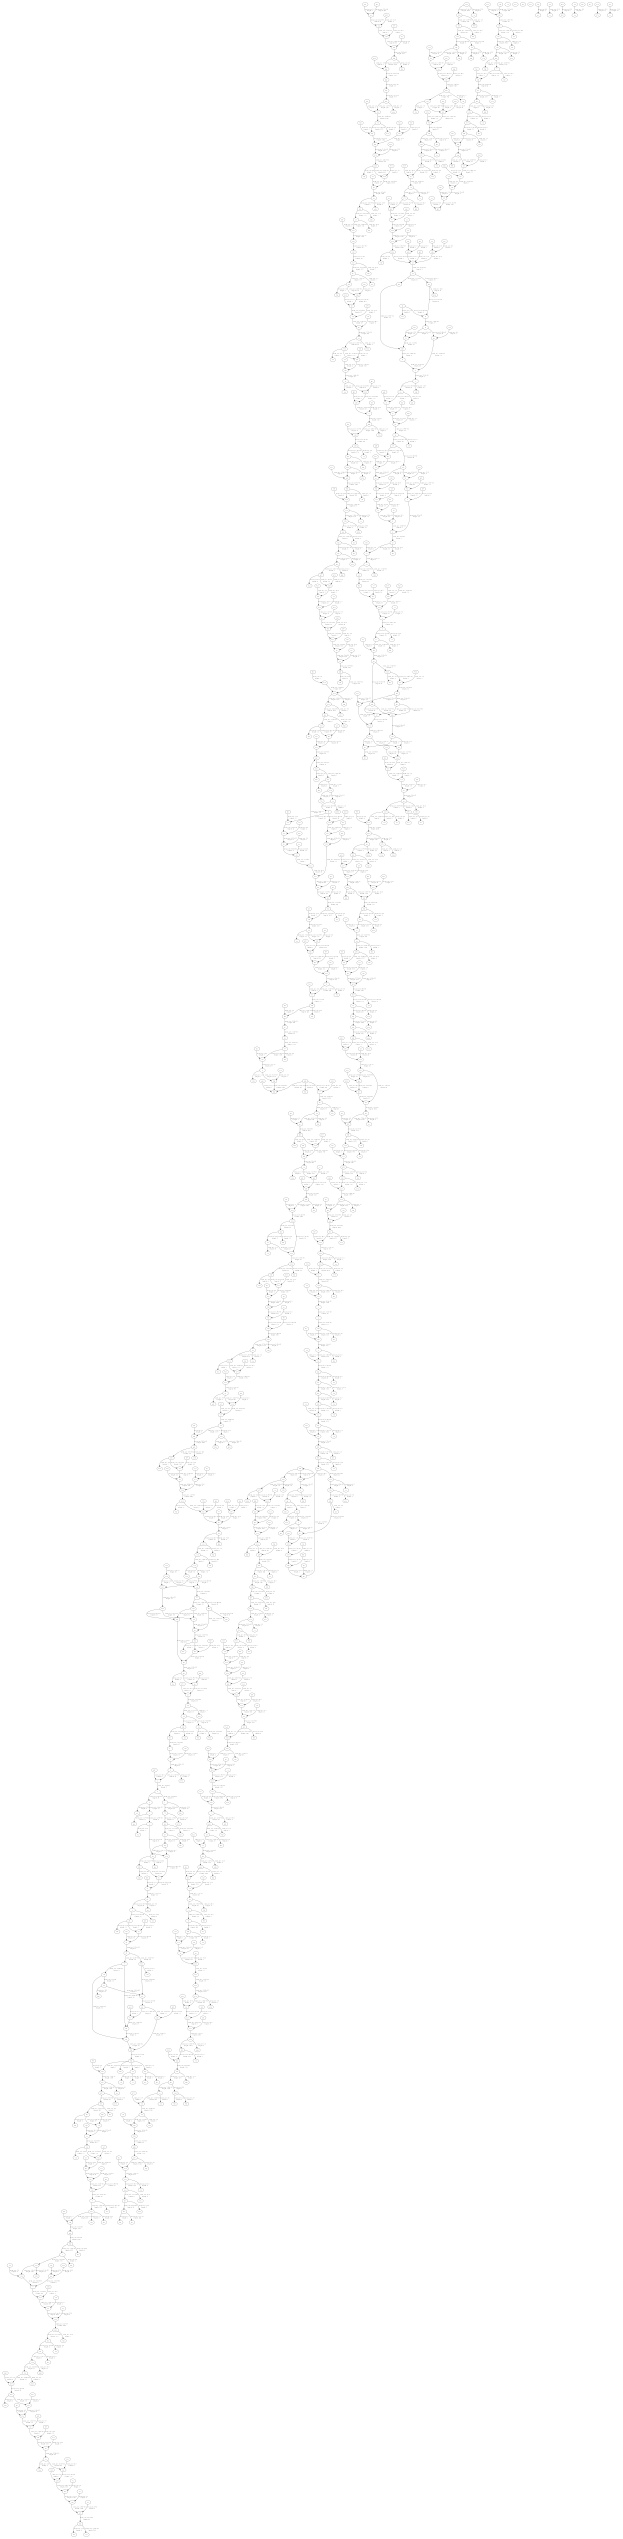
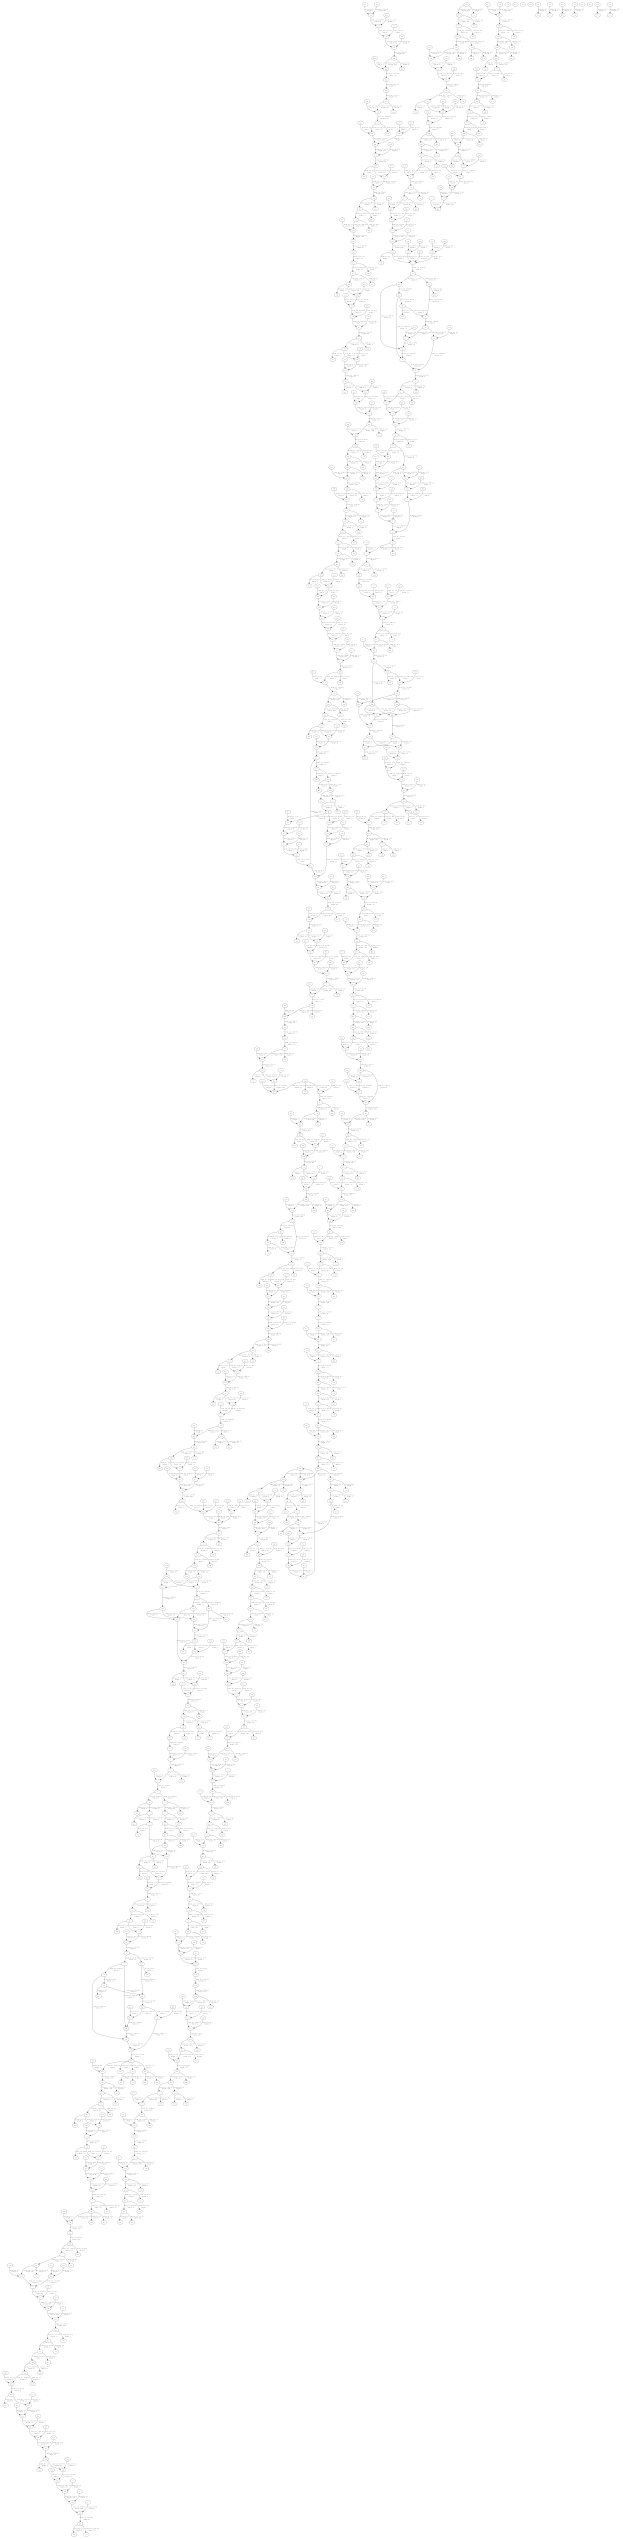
node "149": added
edge "428" -> "214": now "428" -> "210"
